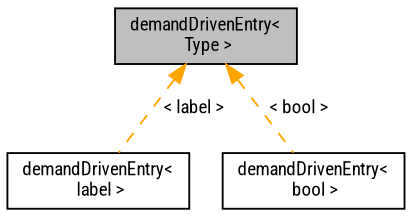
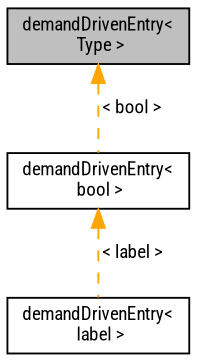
edge "demandDrivenEntry< label >" -> "demandDrivenEntry< Type >": now "demandDrivenEntry< label >" -> "demandDrivenEntry< bool >"
